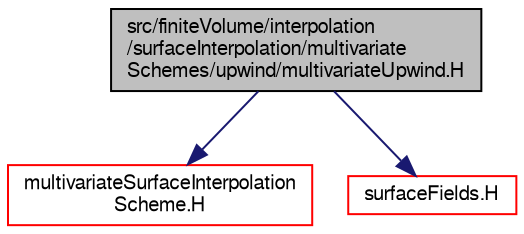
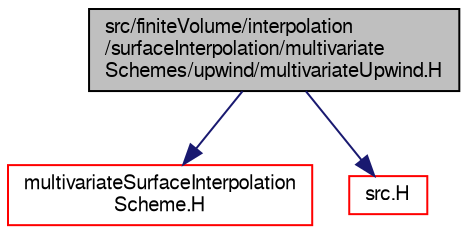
node "surfaceFields.H": label "surfaceFields.H" -> "src.H"
